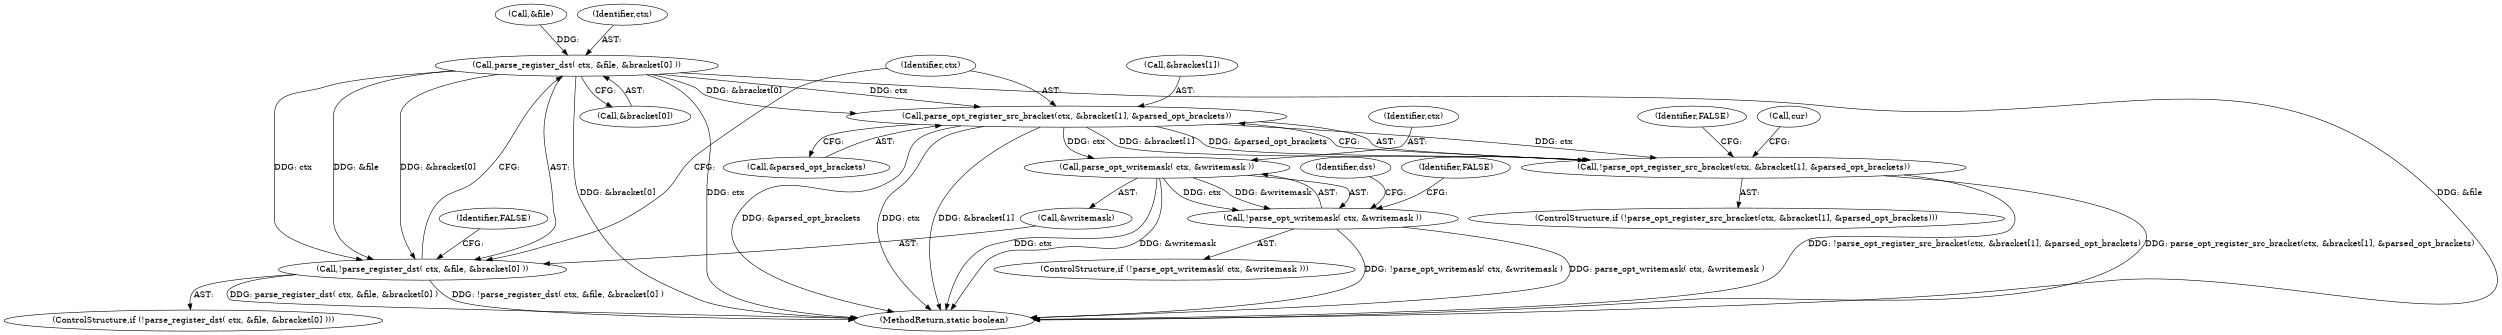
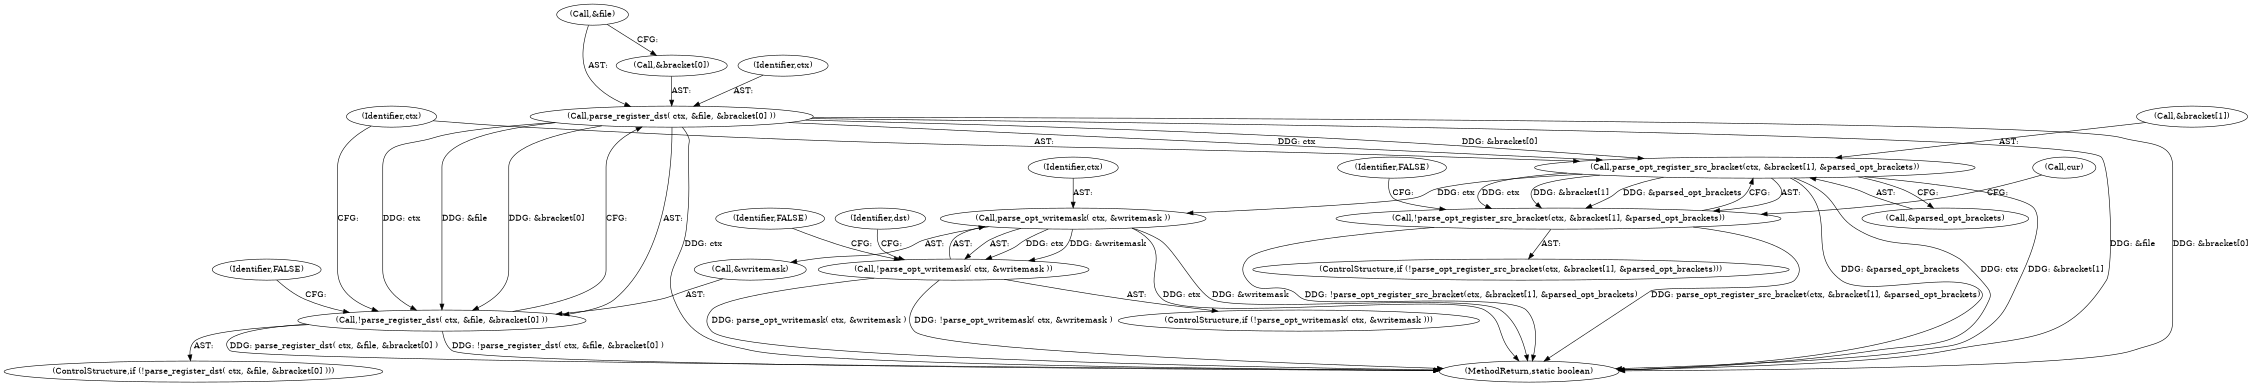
edge "(Call,&file)" -> "(Call,parse_register_dst( ctx, &file, &bracket[0] ))": label "DDG: " -> "AST: "
edge "(Call,parse_register_dst( ctx, &file, &bracket[0] ))" -> "(Call,&bracket[0])": now "(Call,&file)" -> "(Call,&bracket[0])"
